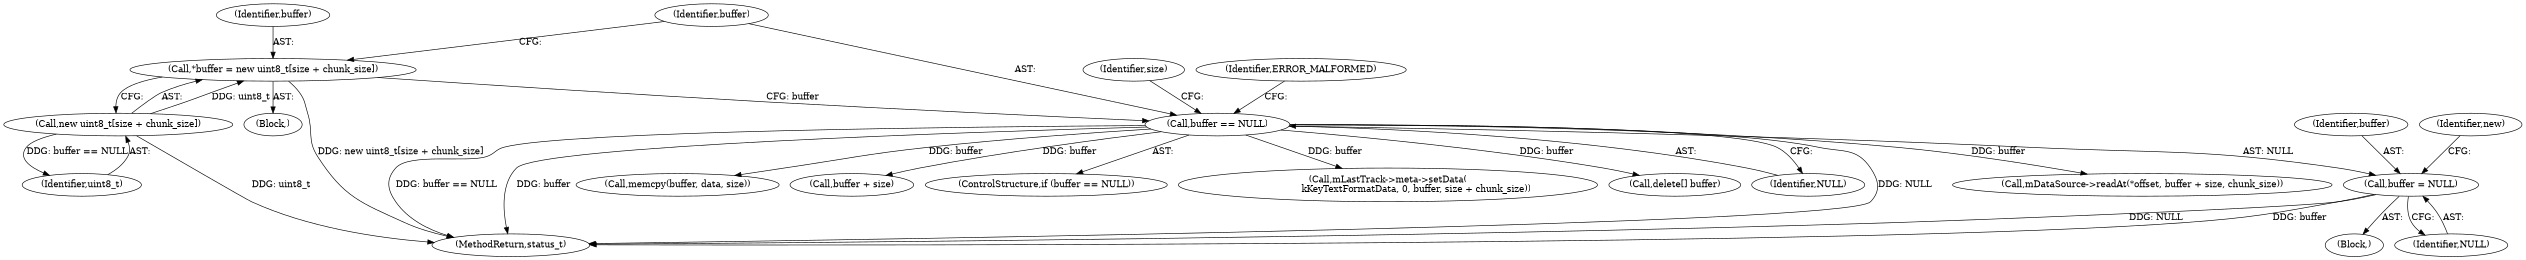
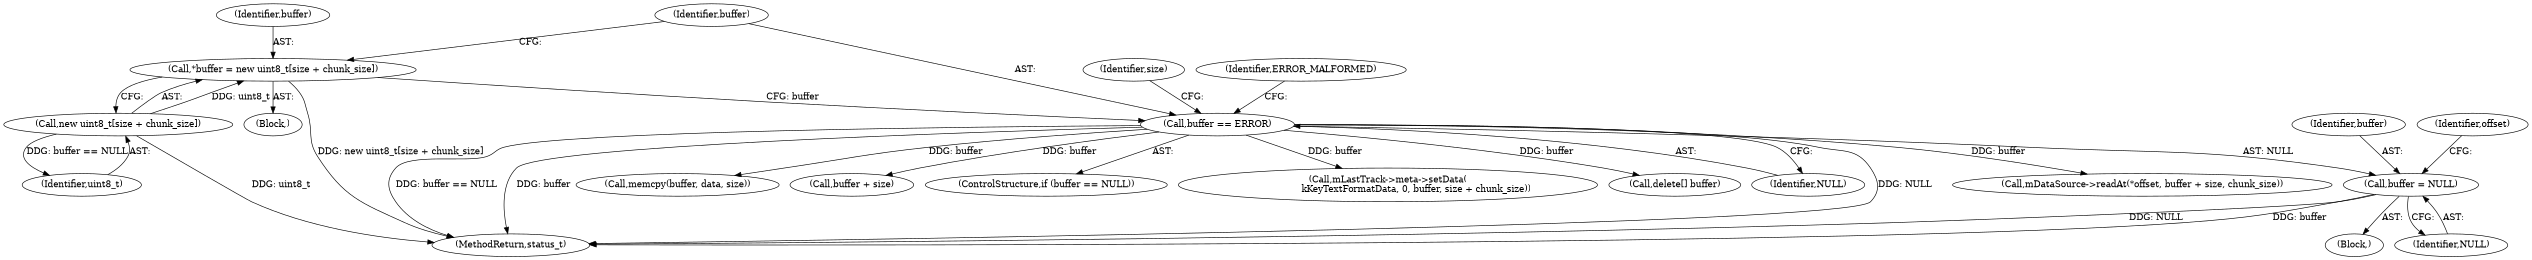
node "(Call,buffer == NULL)": label "(Call,buffer == NULL)" -> "(Call,buffer == ERROR)"
node "(Identifier,new)": label "(Identifier,new)" -> "(Identifier,offset)"
